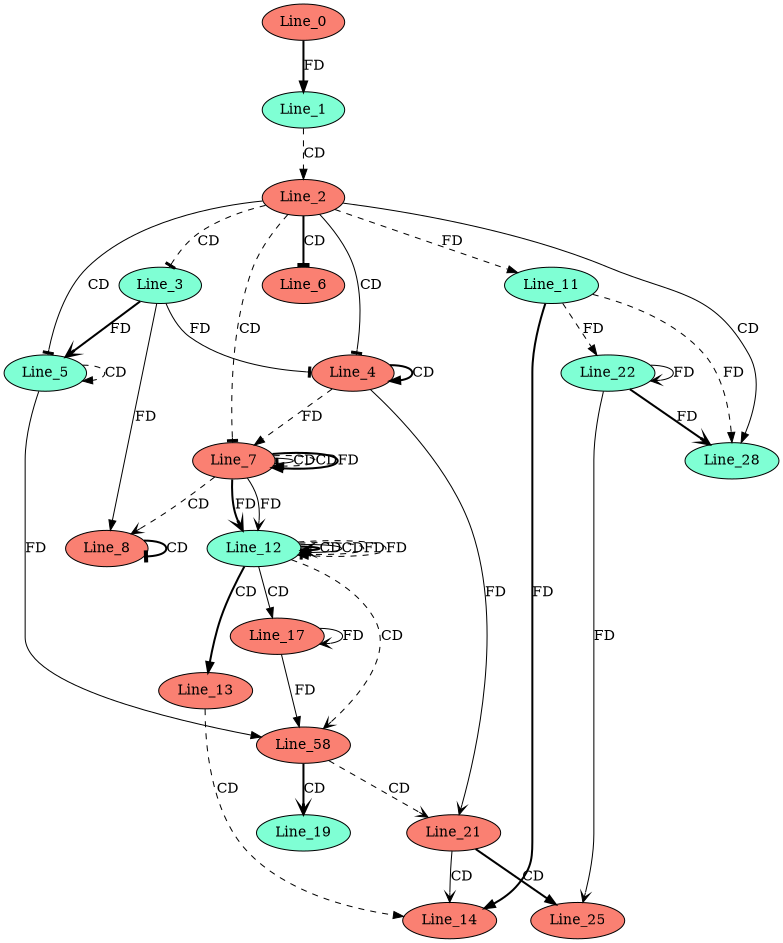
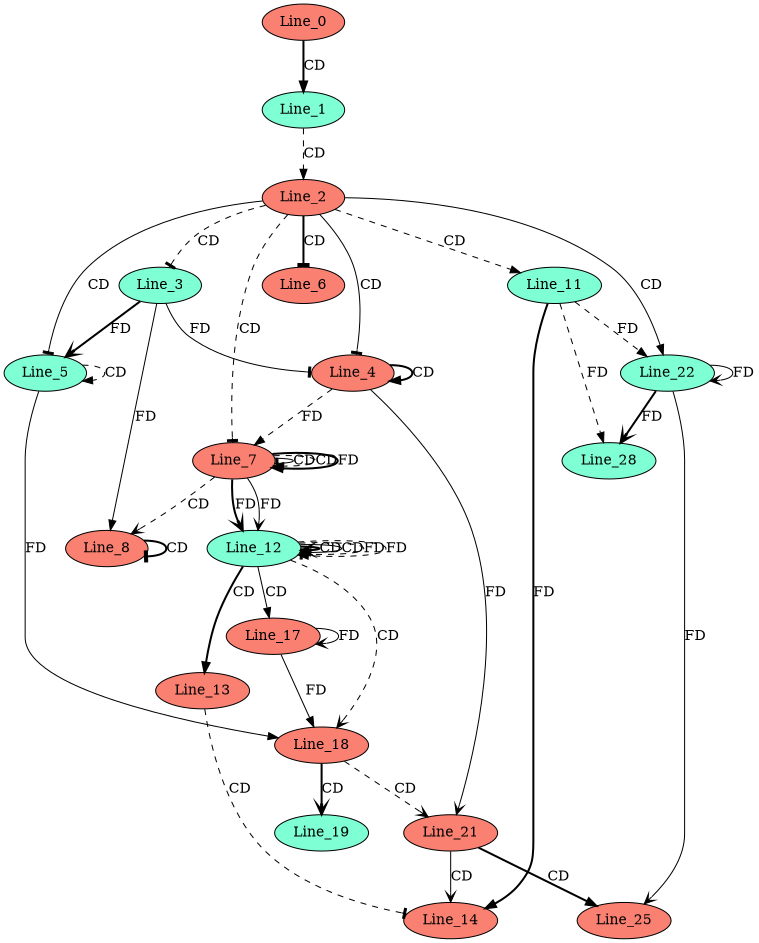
edge "Line_0" -> "Line_1": label "FD" -> "CD"
edge "Line_2" -> "Line_11": label "FD" -> "CD"
edge "Line_2" -> "Line_28": now "Line_2" -> "Line_22"
node "Line_58": label "Line_58" -> "Line_18"
edge "Line_13" -> "Line_14": arrowhead normal -> tee
